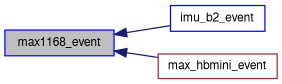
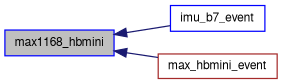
node "imu_b2_event": label "imu_b2_event" -> "imu_b7_event"
node "max1168_event": label "max1168_event" -> "max1168_hbmini"
